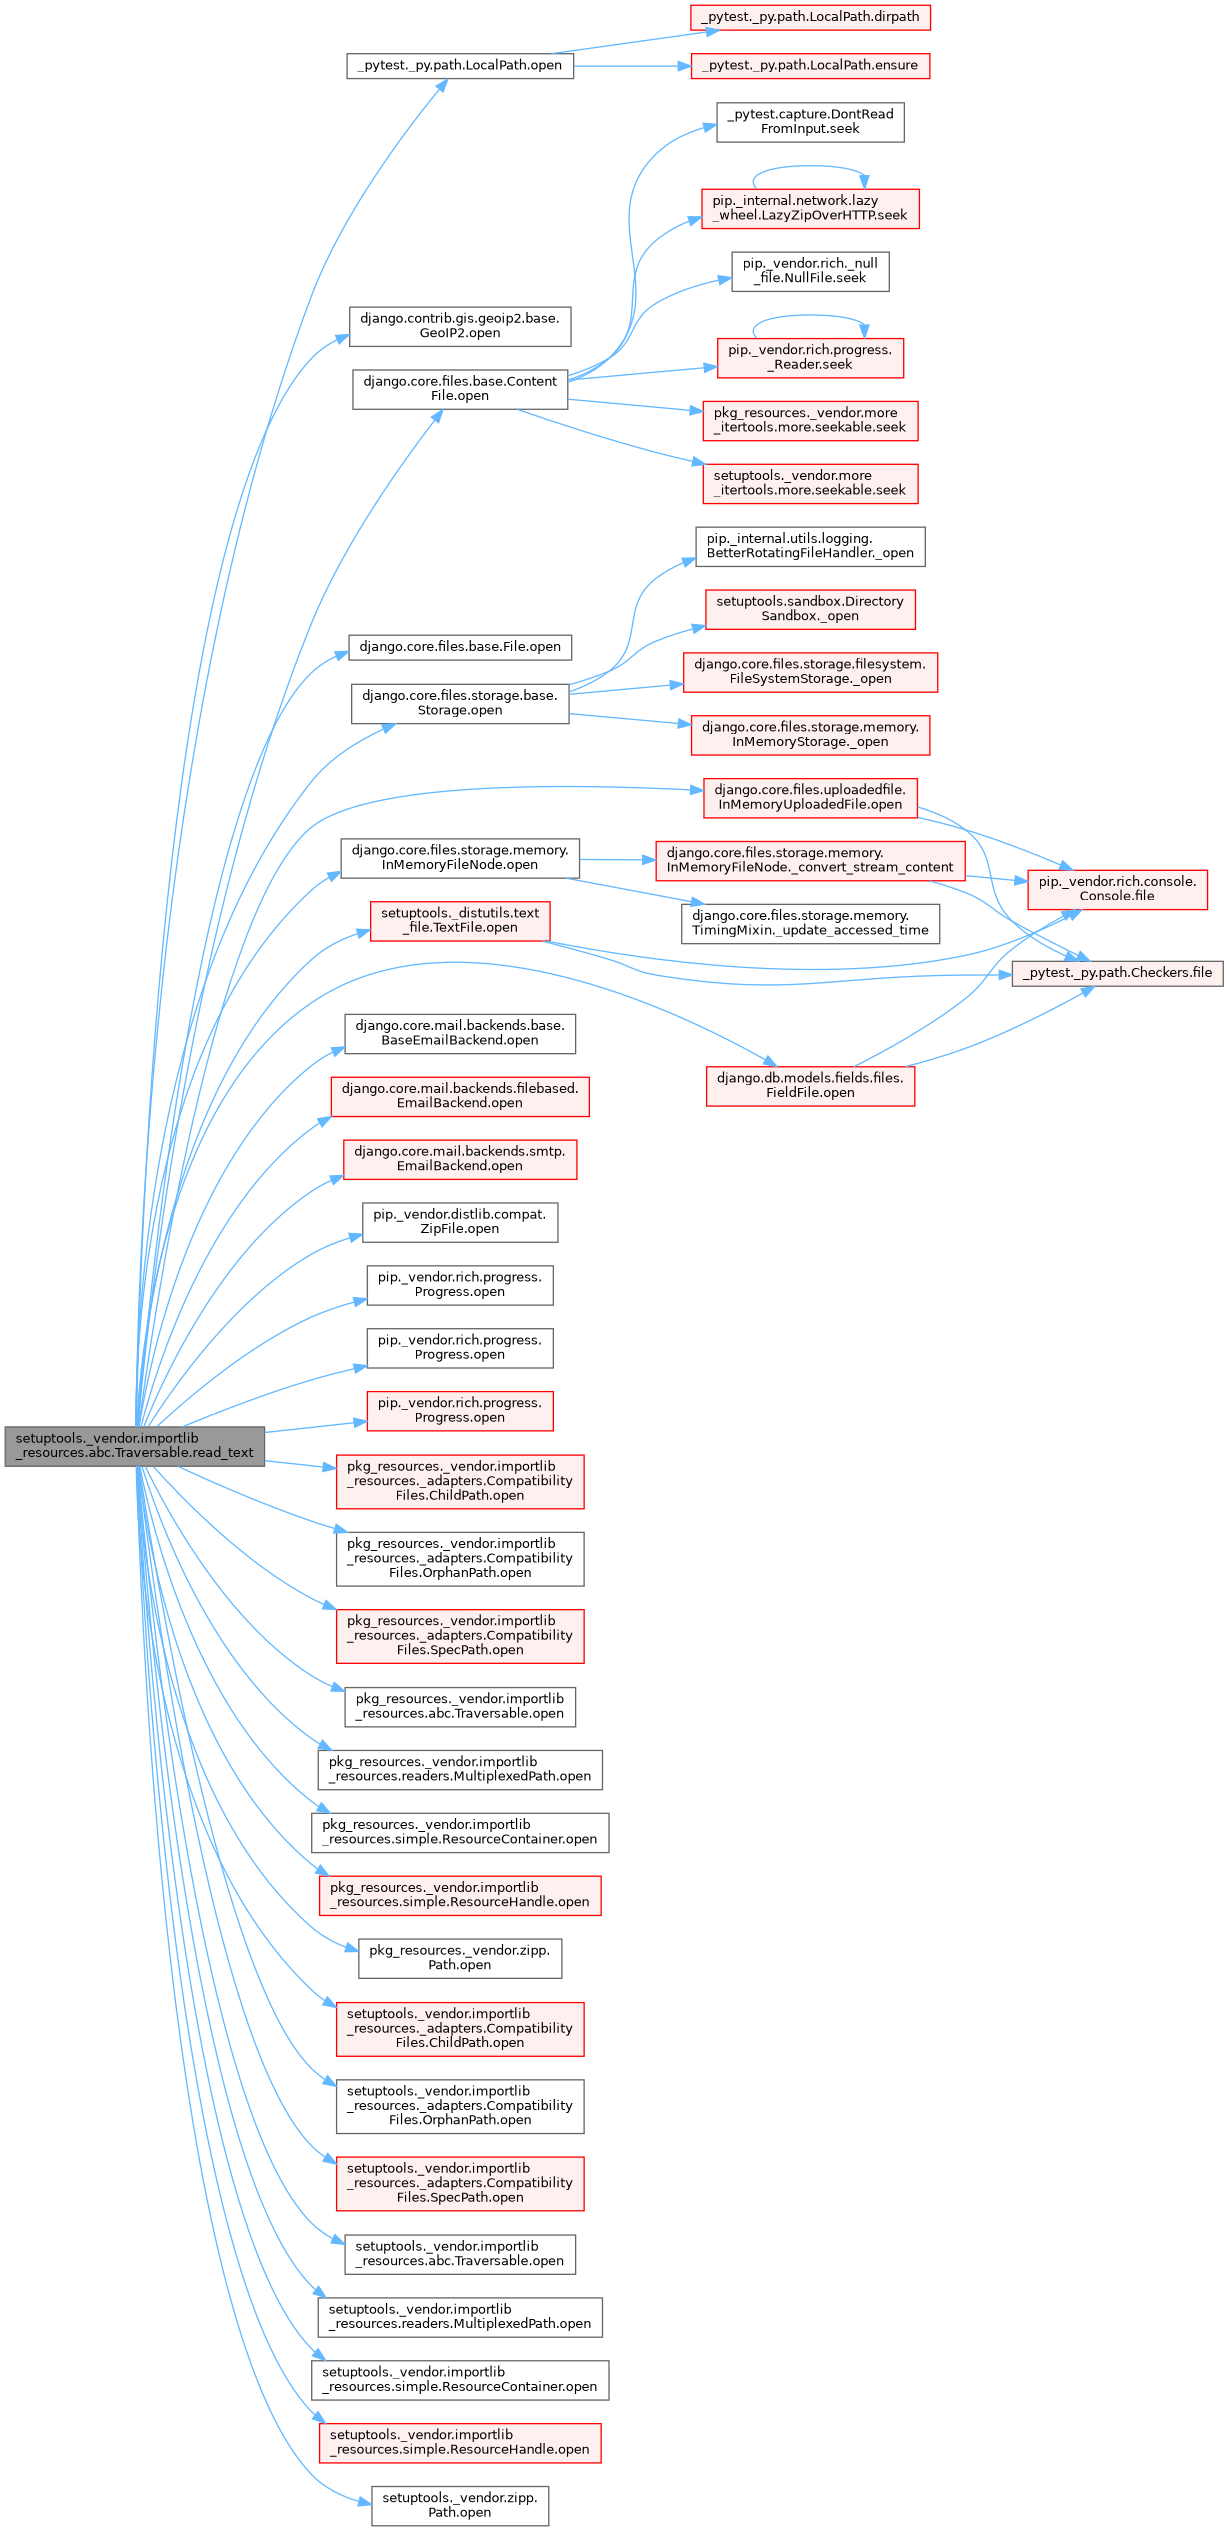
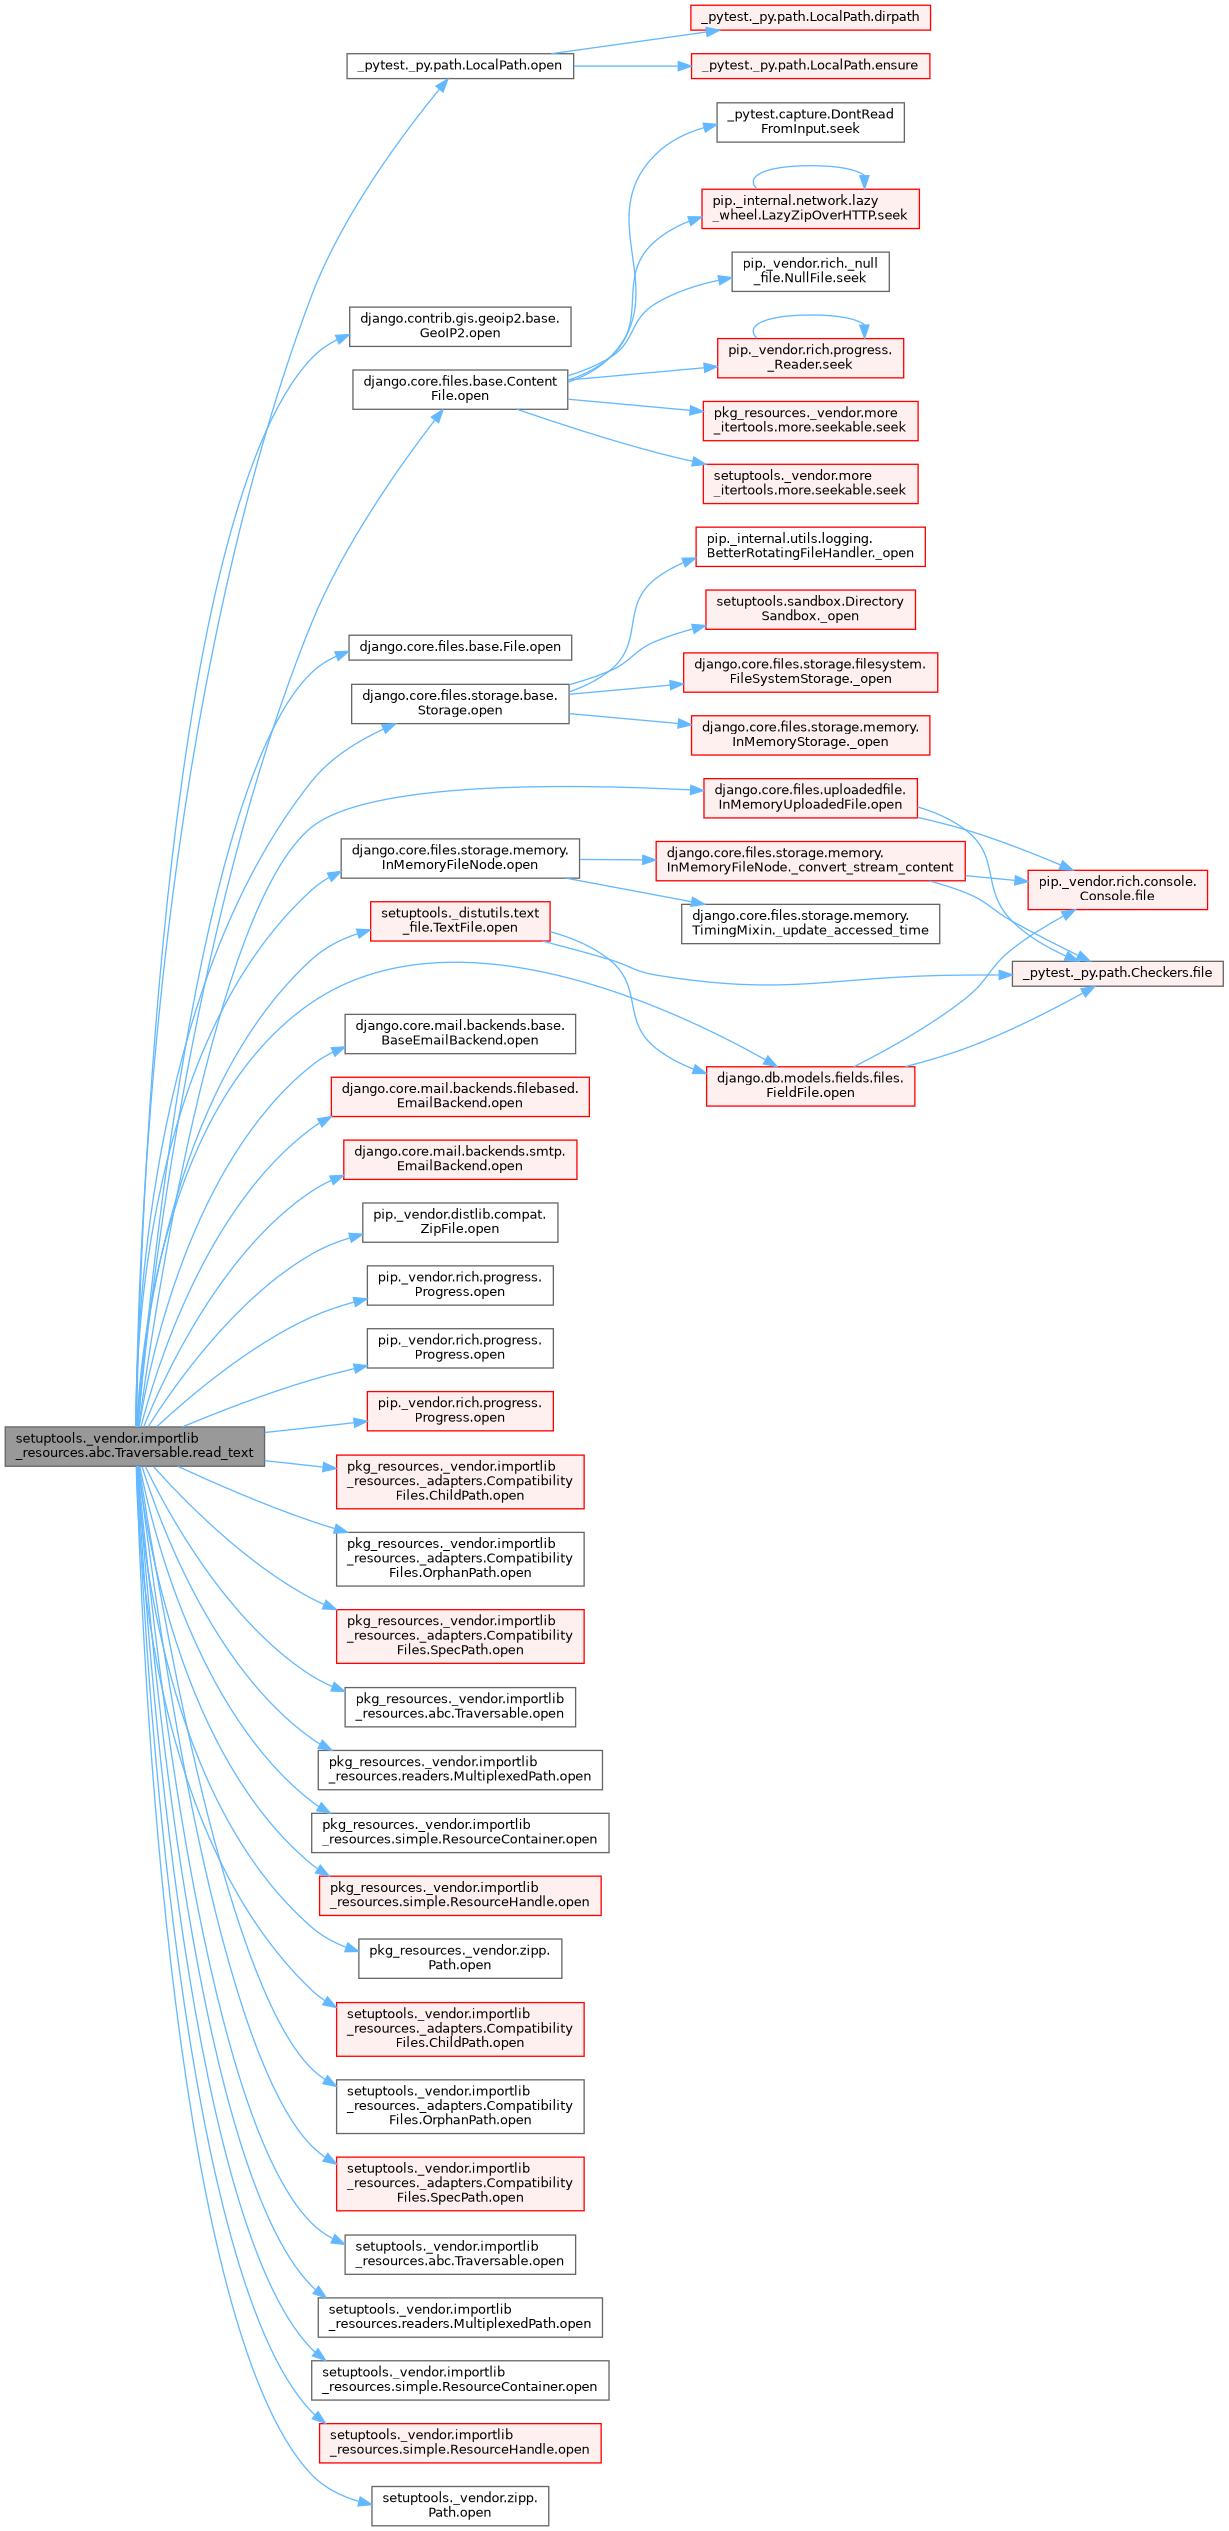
node "pip._internal.utils.logging. BetterRotatingFileHandler._open": color grey40 -> red
edge "setuptools._distutils.text _file.TextFile.open" -> "pip._vendor.rich.console. Console.file": now "setuptools._distutils.text _file.TextFile.open" -> "django.db.models.fields.files. FieldFile.open"
